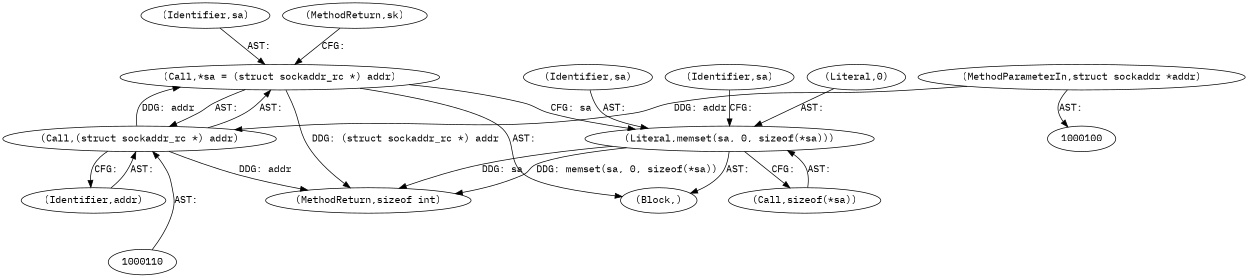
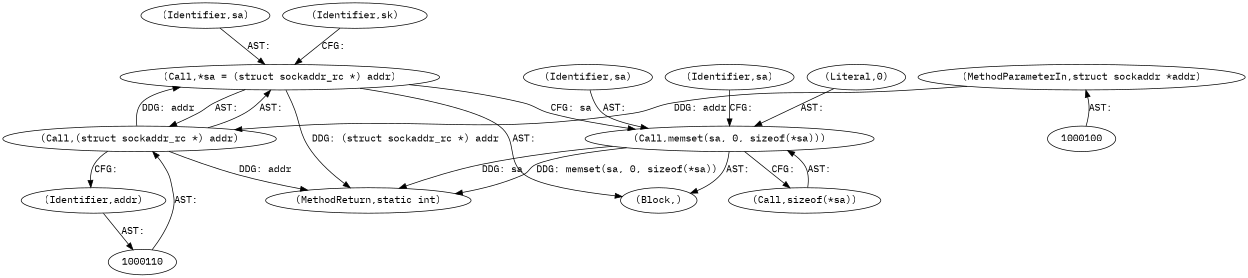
node "(MethodReturn,sk)": label "(MethodReturn,sk)" -> "(Identifier,sk)"
edge "(MethodParameterIn,struct sockaddr *addr)" -> "1000100": reversed
node "(Literal,memset(sa, 0, sizeof(*sa)))": label "(Literal,memset(sa, 0, sizeof(*sa)))" -> "(Call,memset(sa, 0, sizeof(*sa)))"
edge "(Identifier,addr)" -> "(Call,(struct sockaddr_rc *) addr)": now "(Identifier,addr)" -> "1000110"
node "(MethodReturn,sizeof int)": label "(MethodReturn,sizeof int)" -> "(MethodReturn,static int)"
